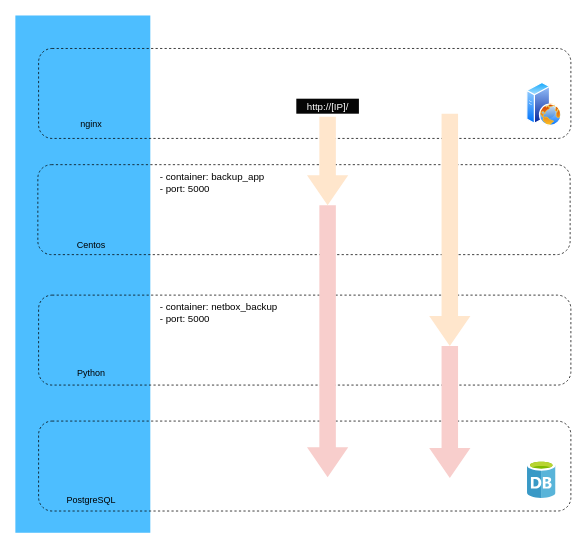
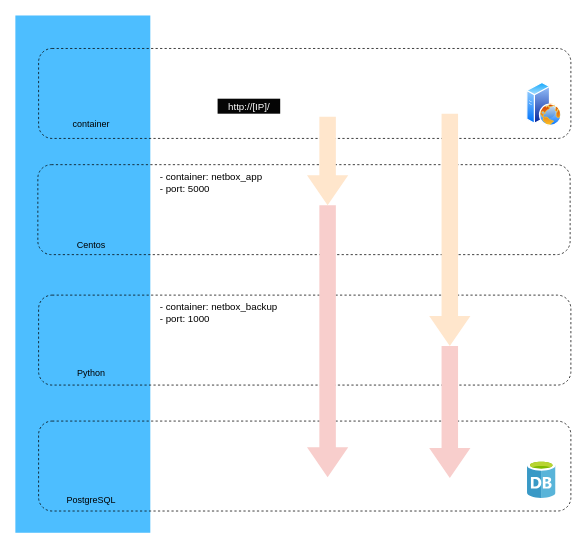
node "http://[IP]/": moved (328, 106) -> (249, 106)
node "nginx": label "nginx" -> "container"
node "- container: backup_app - port: 5000": label "- container: backup_app - port: 5000" -> "- container: netbox_app - port: 5000"
node "- container: netbox_backup - port: 5000": label "- container: netbox_backup - port: 5000" -> "- container: netbox_backup - port: 1000"
